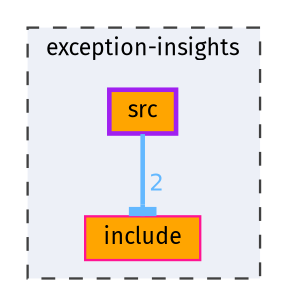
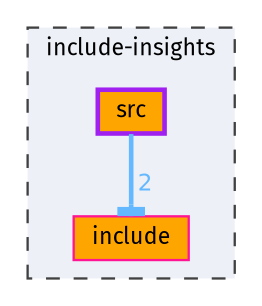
cluster "exception-insights": label "exception-insights" -> "include-insights"
